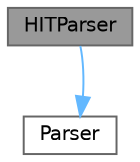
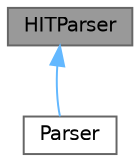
edge "HITParser" -> "Parser": reversed
